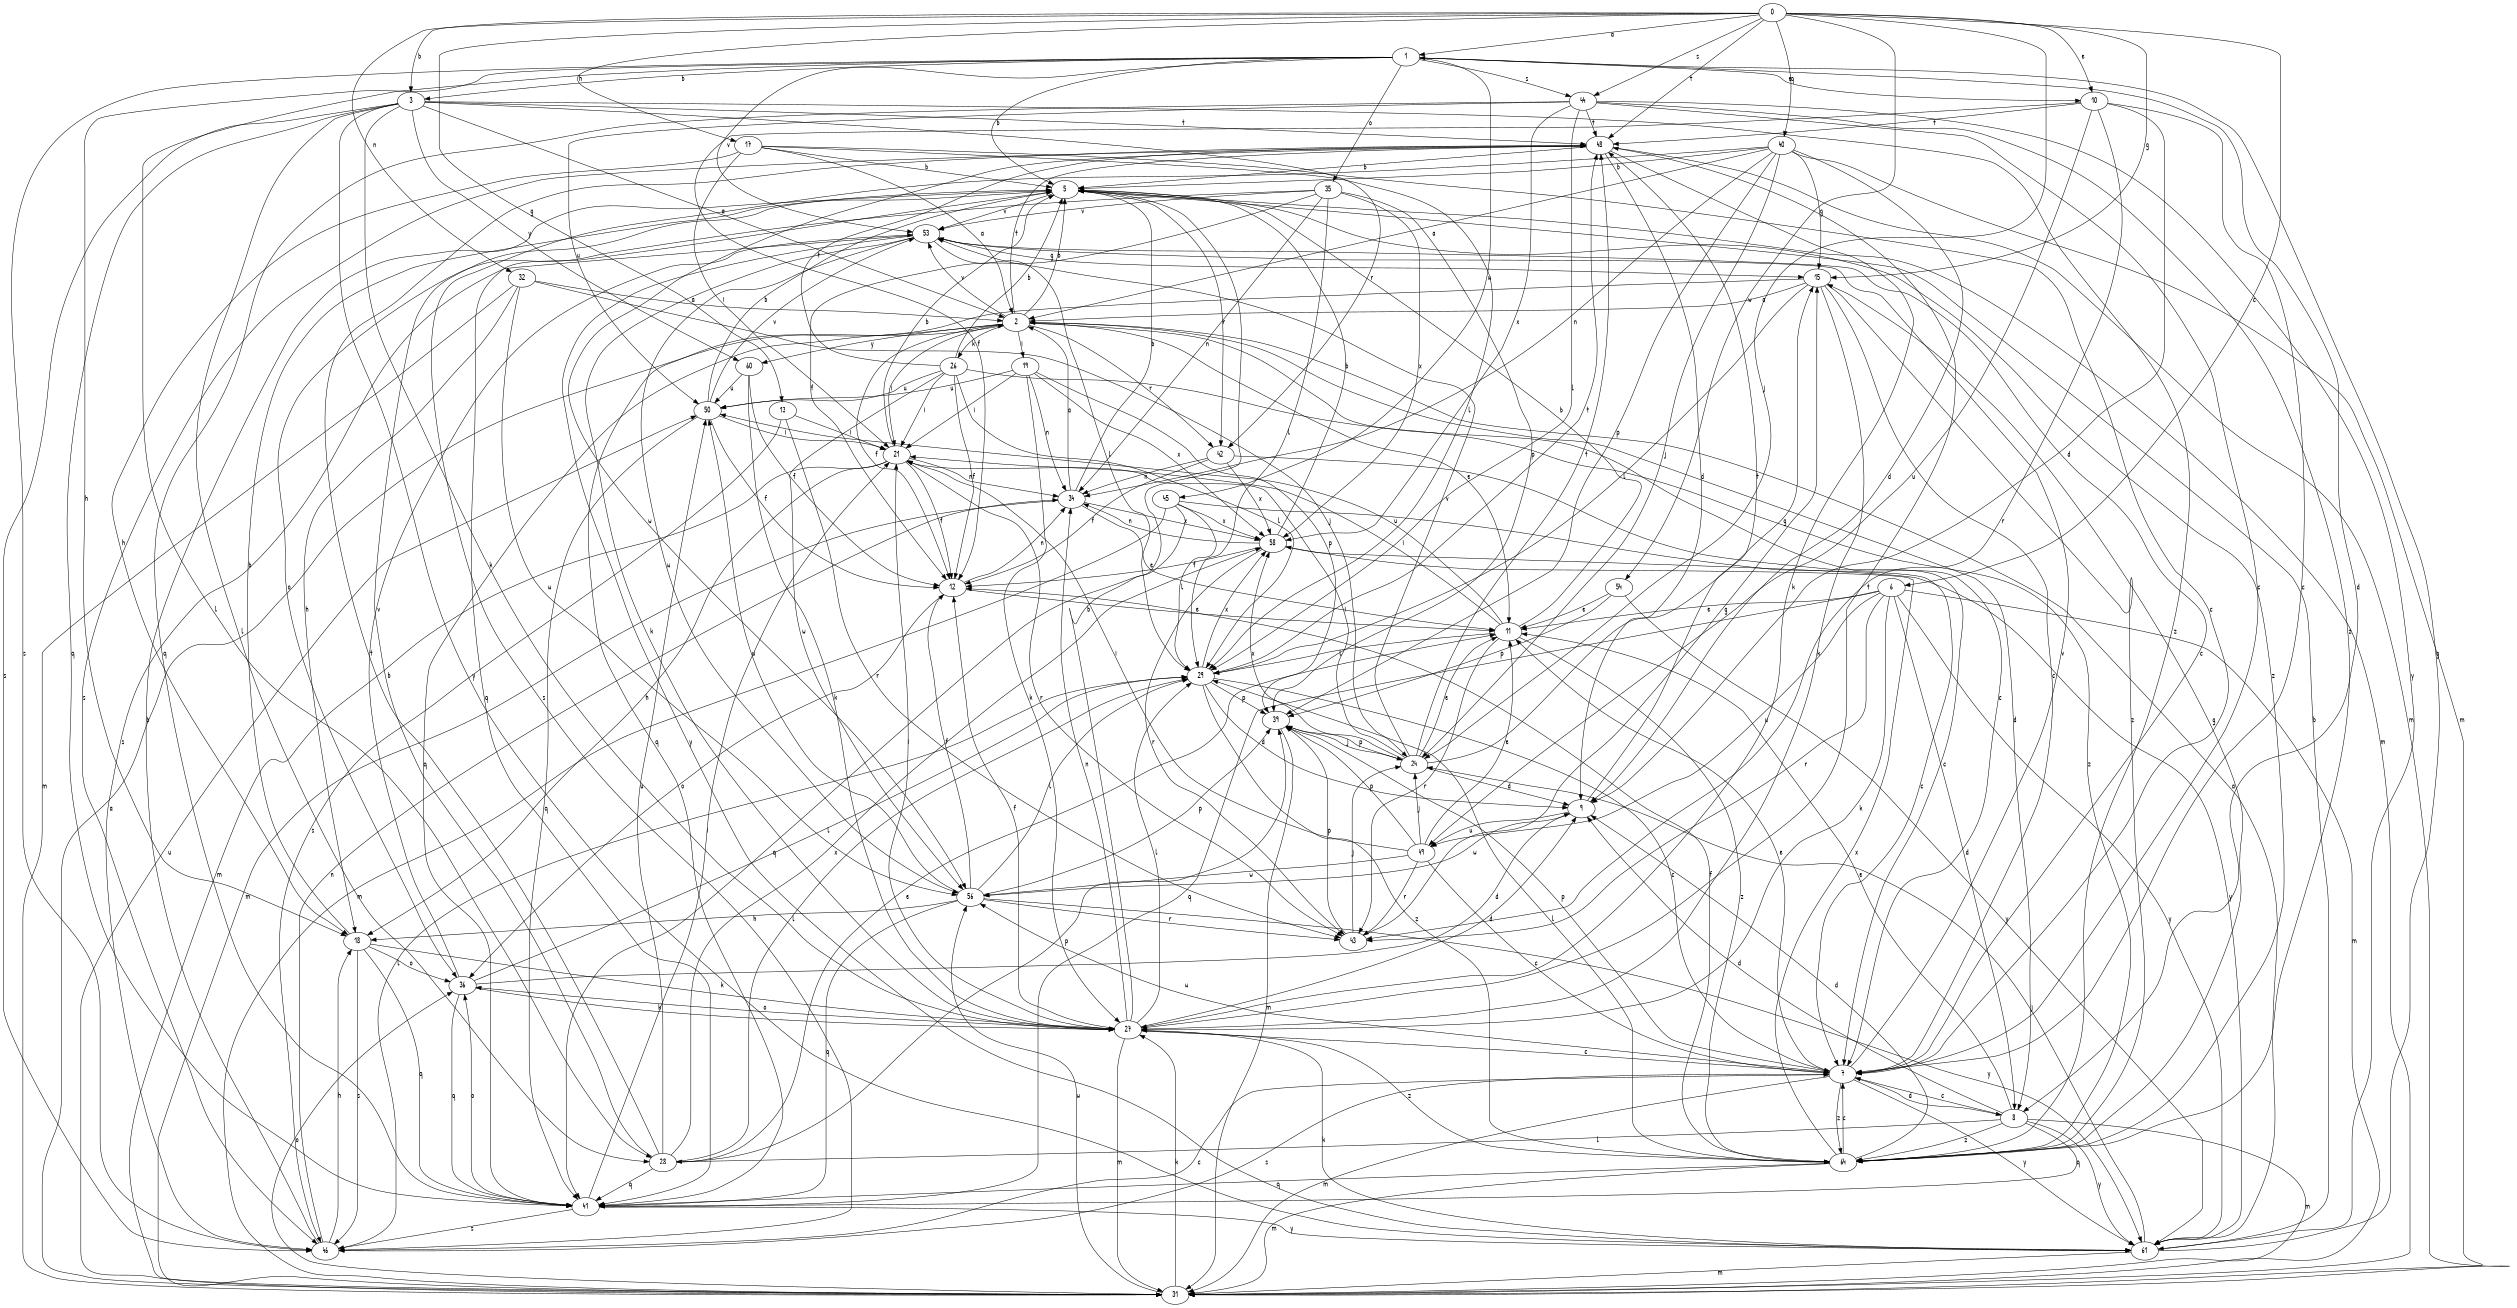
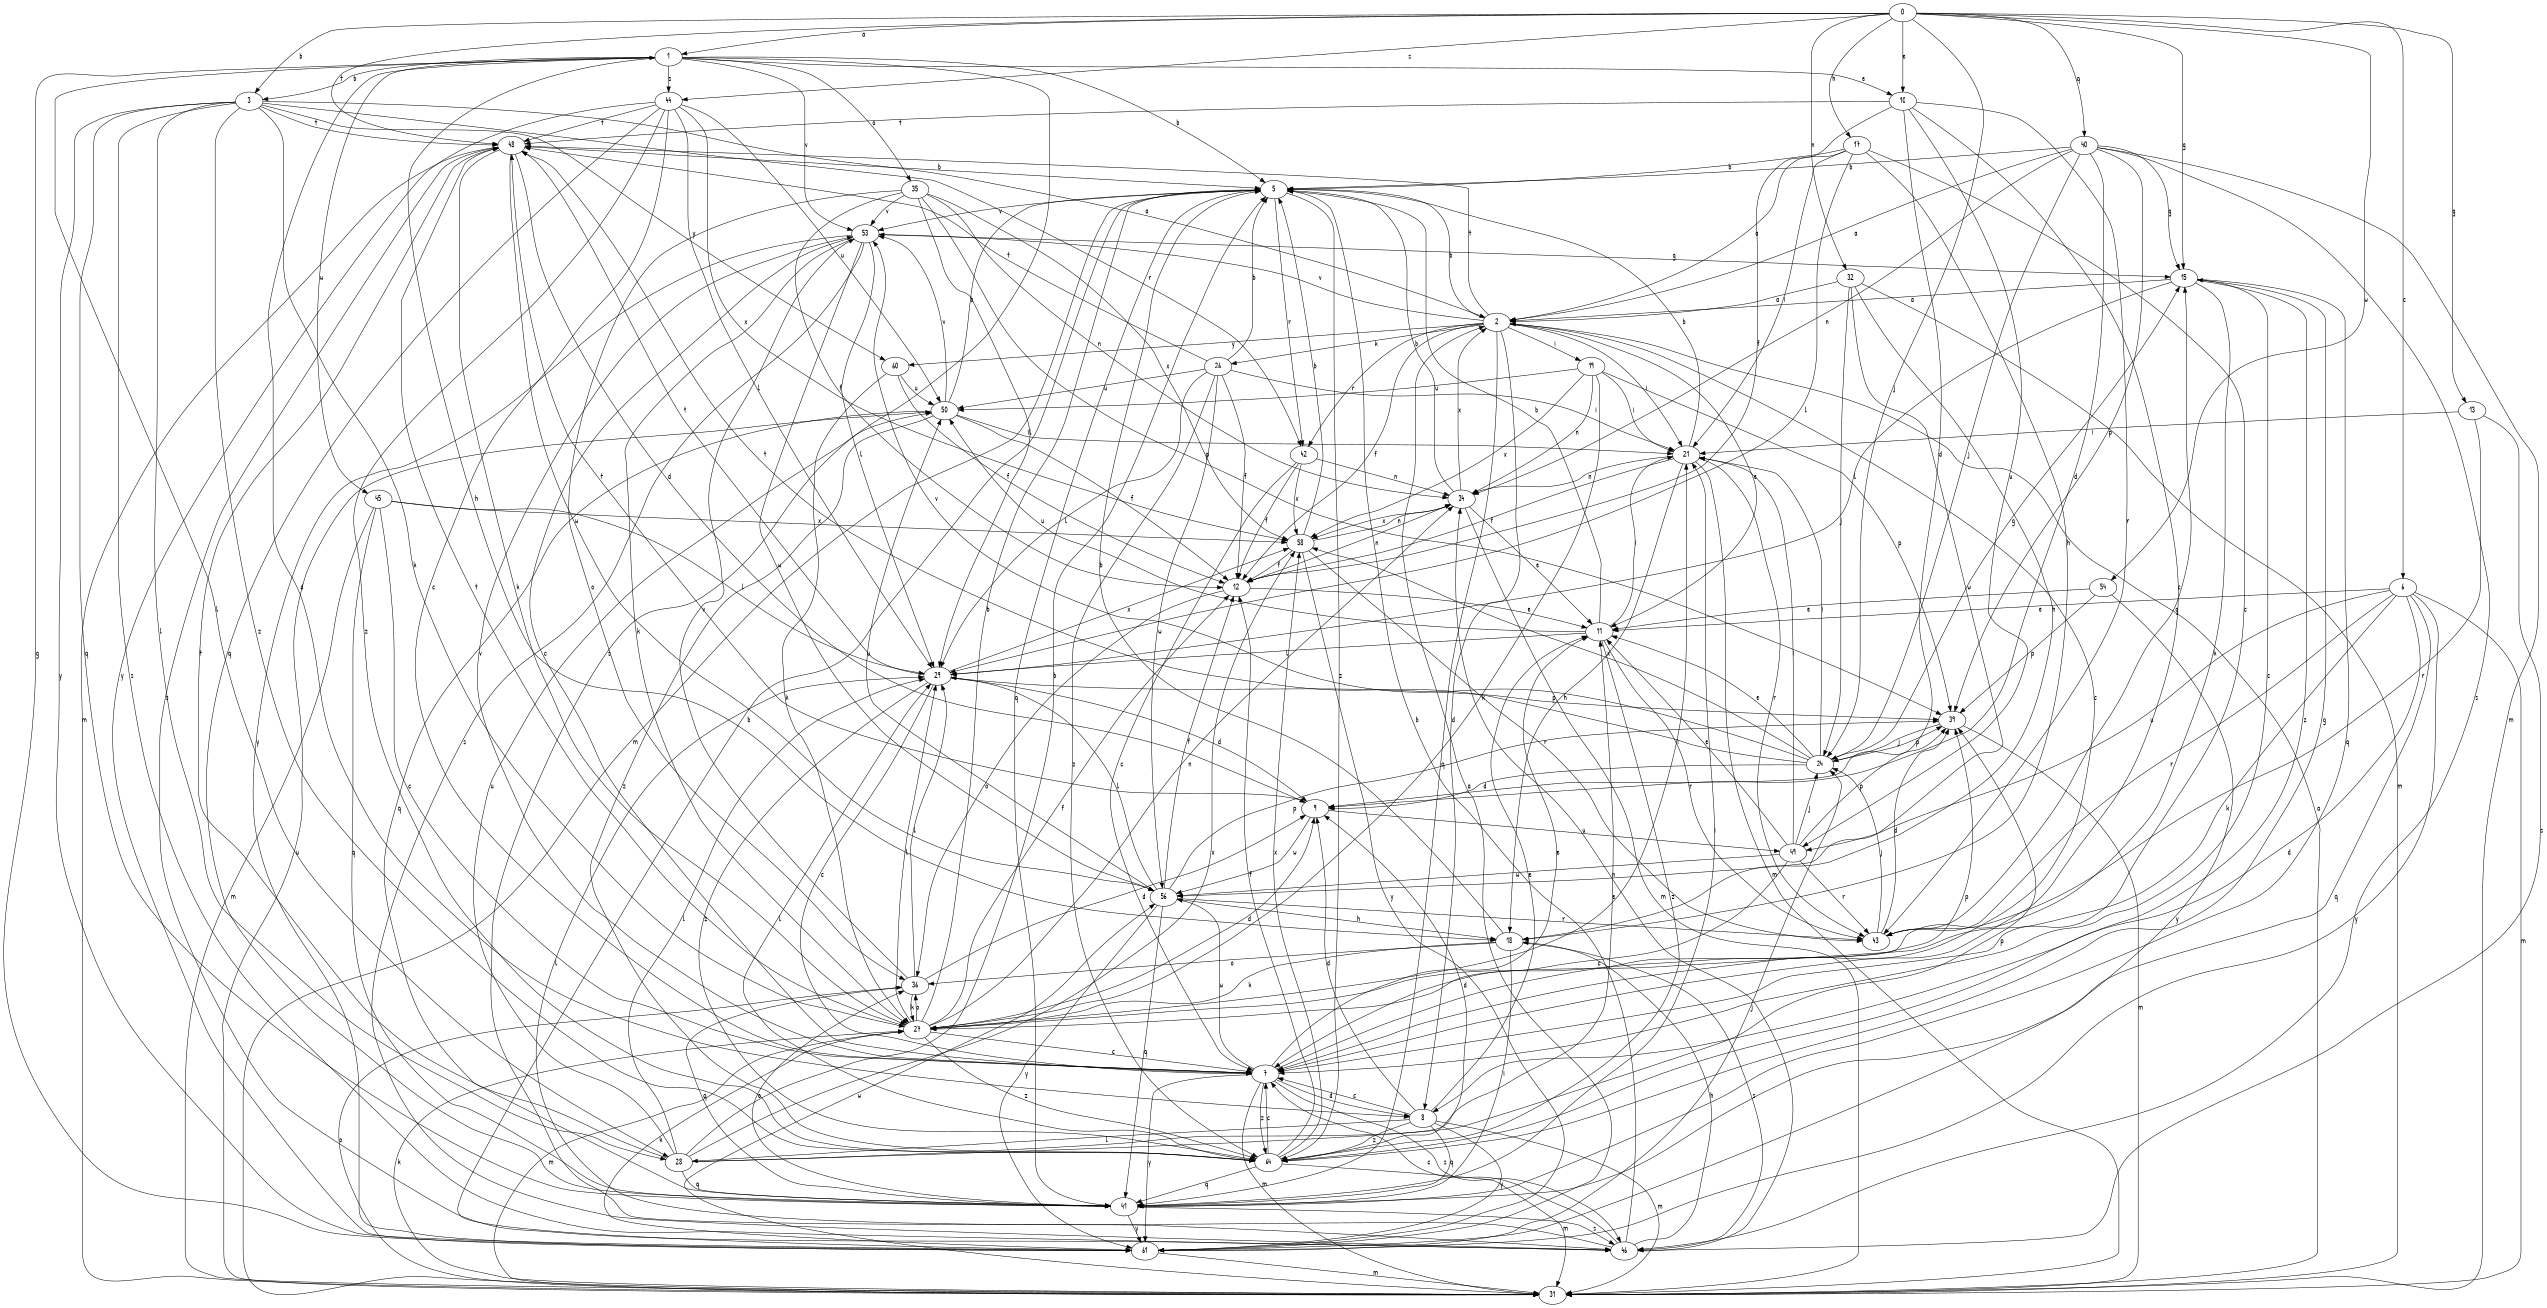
edge "34" -> "2": label "a" -> "x"
edge "43" -> "39": label "p" -> "d"
edge "50" -> "64": added, label "z"
edge "18" -> "41": label "q" -> "i"
